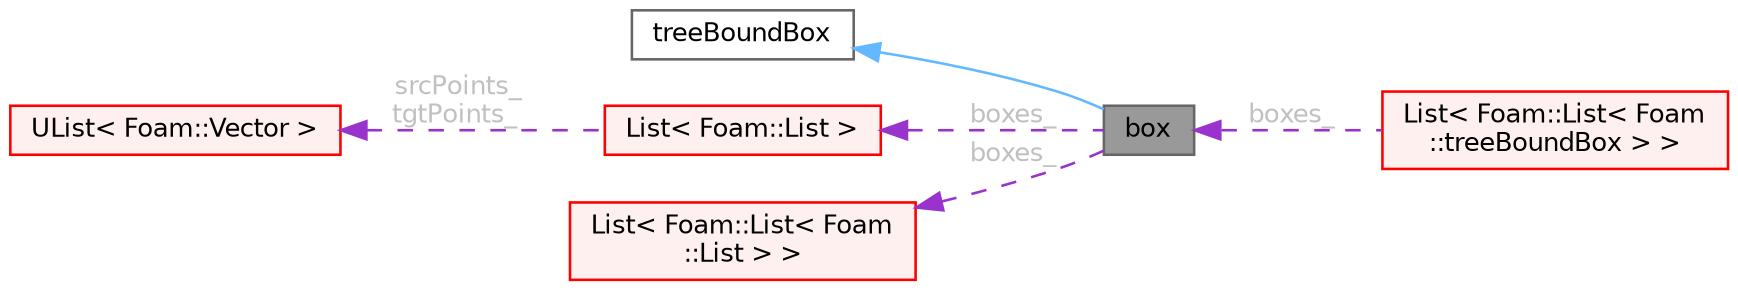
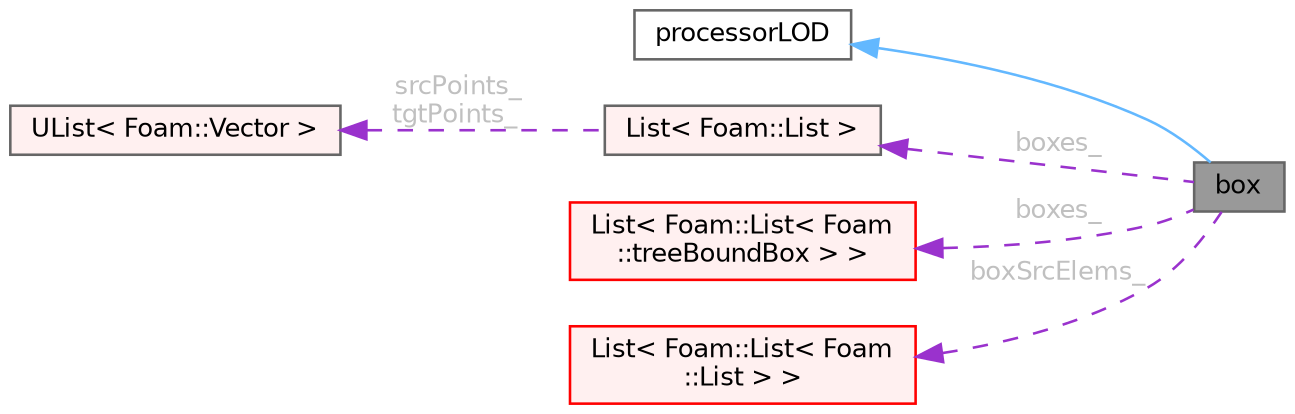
node "treeBoundBox": label "treeBoundBox" -> "processorLOD"
node "UList< Foam::Vector >": color red -> gray40
node "List< Foam::List >": color red -> gray40
edge "List< Foam::List< Foam ::treeBoundBox > >" -> "box": reversed
edge "box" -> "List< Foam::List< Foam ::List > >": label " boxes_" -> " boxSrcElems_"
